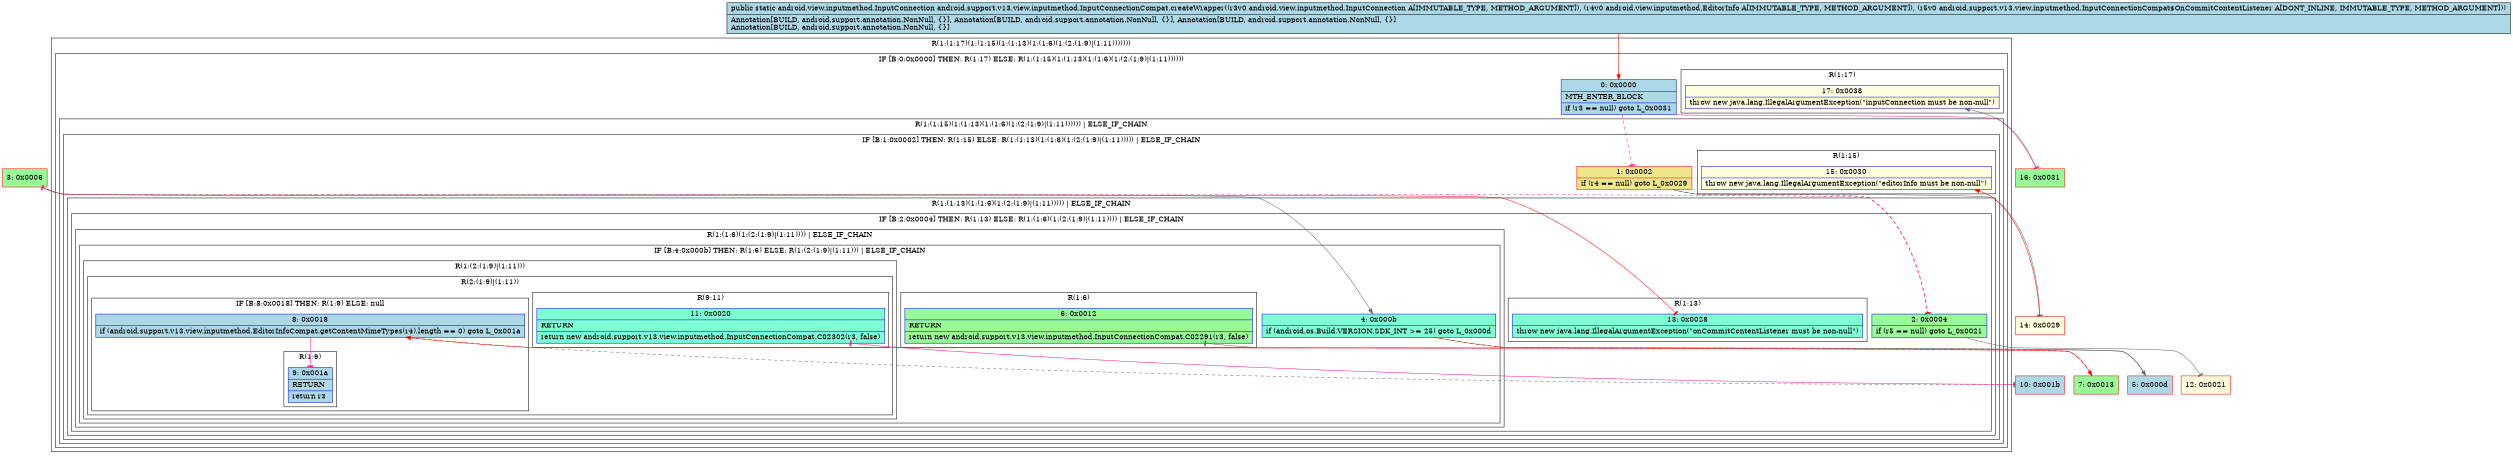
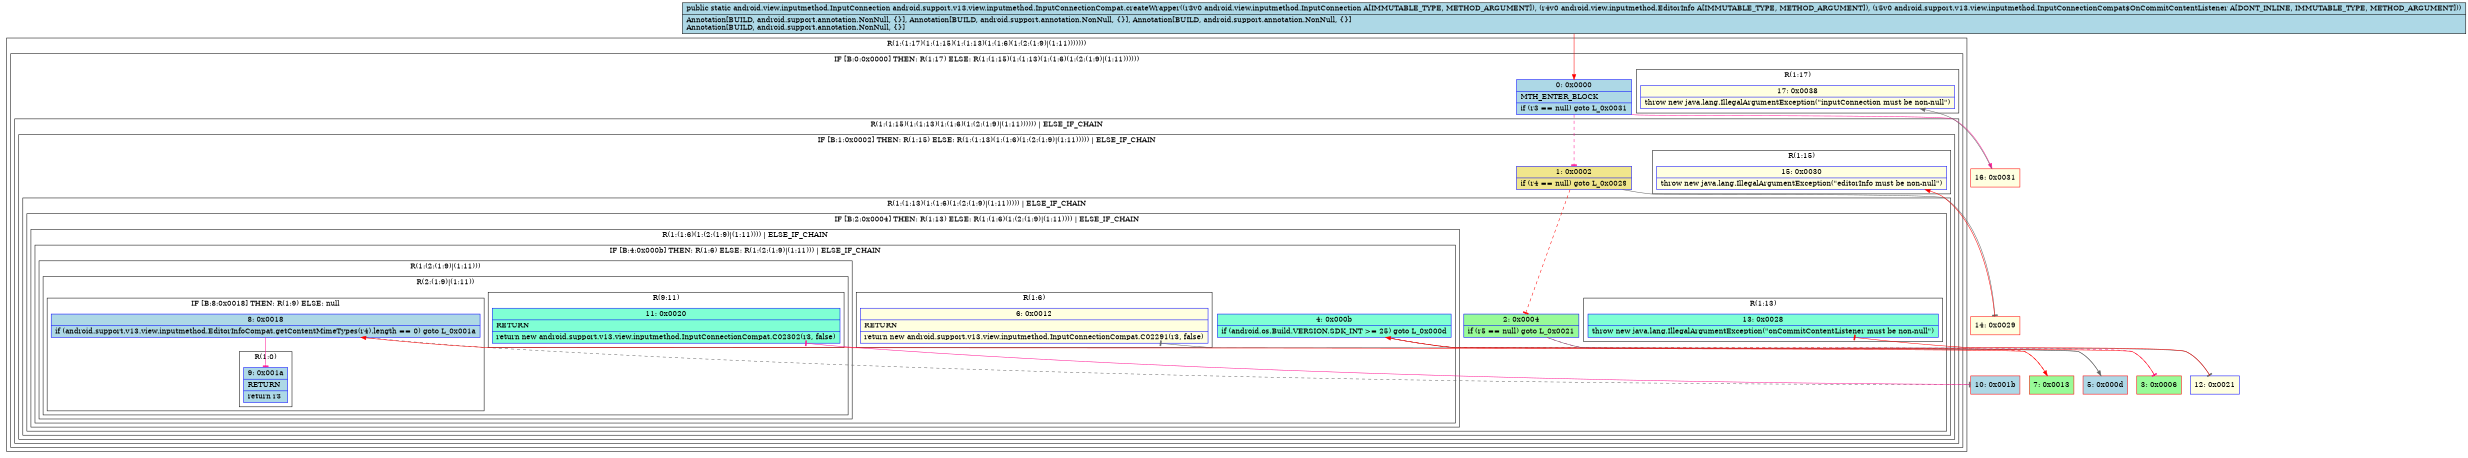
edge "0: 0x0000" -> "16: 0x0031": arrowhead tee -> normal
node "1: 0x0002": color red -> blue
node "16: 0x0031": fillcolor palegreen -> lightyellow
edge "3: 0x0006" -> "4: 0x000b": color gray40 -> red
edge "3: 0x0006" -> "13: 0x0028": now "12: 0x0021" -> "13: 0x0028"
node "6: 0x0012": fillcolor palegreen -> lightyellow
cluster "R(1:9)": label "R(1:9)" -> "R(1:0)"
node "12: 0x0021": color red -> blue
